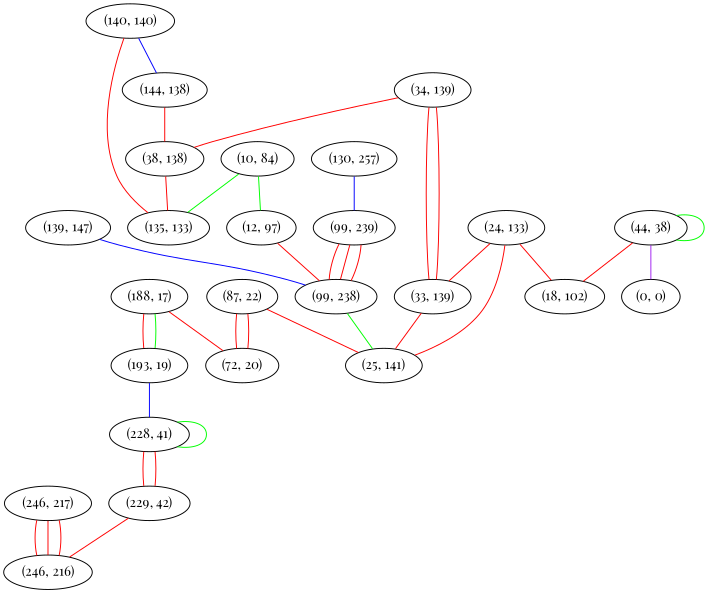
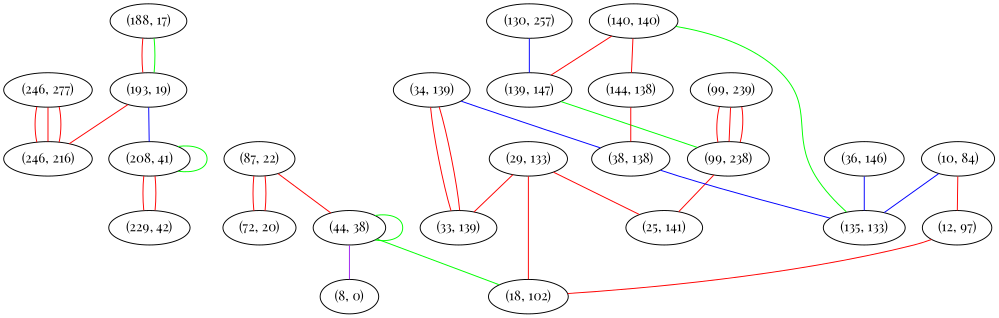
edge "(140, 140)" -- "(144, 138)": color blue -> red
edge "(140, 140)" -- "(139, 147)": added
edge "(34, 139)" -- "(38, 138)": color red -> blue
edge "(140, 140)" -- "(135, 133)": color red -> green
node "(36, 146)": added
edge "(38, 138)" -- "(135, 133)": color red -> blue
edge "(10, 84)" -- "(135, 133)": color green -> blue
edge "(10, 84)" -- "(12, 97)": color green -> red
edge "(130, 257)" -- "(99, 239)": now "(130, 257)" -- "(139, 147)"
node "(24, 133)": label "(24, 133)" -> "(29, 133)"
edge "(139, 147)" -- "(99, 238)": color blue -> green
edge "(12, 97)" -- "(99, 238)": now "(12, 97)" -- "(18, 102)"
edge "(44, 38)" -- "(18, 102)": color red -> green
node "(0, 0)": label "(0, 0)" -> "(8, 0)"
edge "(188, 17)" -- "(72, 20)": removed
edge "(87, 22)" -- "(25, 141)": now "(87, 22)" -- "(44, 38)"
edge "(99, 238)" -- "(25, 141)": color green -> red
edge "(33, 139)" -- "(25, 141)": removed
node "(228, 41)": label "(228, 41)" -> "(208, 41)"
node "(246, 217)": label "(246, 217)" -> "(246, 277)"
edge "(229, 42)" -- "(246, 216)": now "(193, 19)" -- "(246, 216)"
